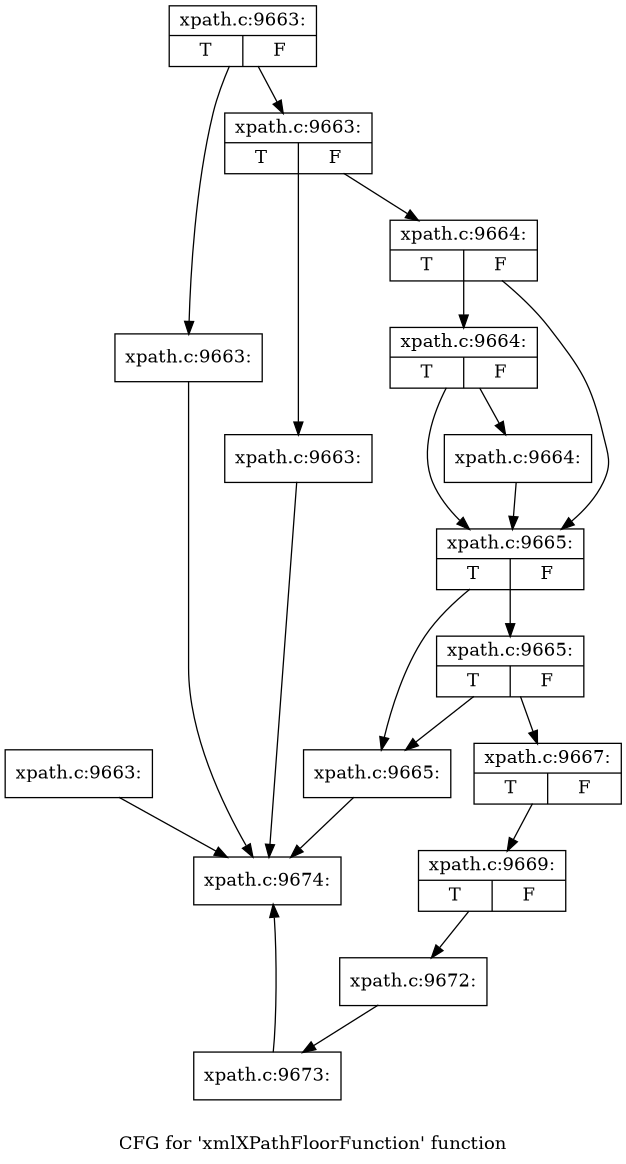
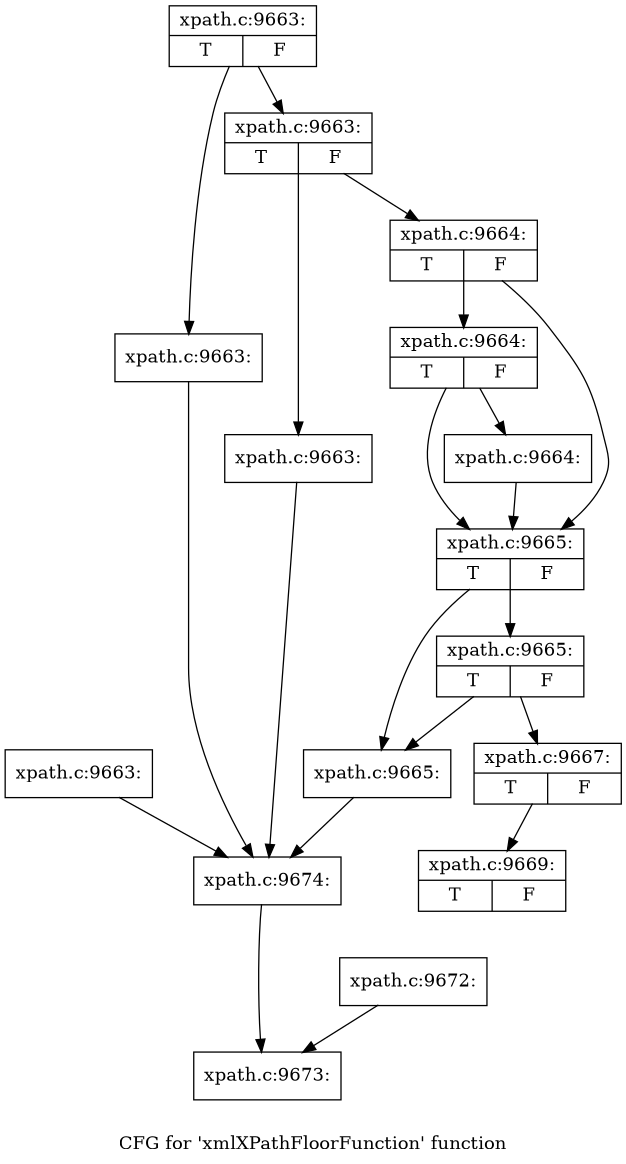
edge "xpath.c:9669:" -> "xpath.c:9672:": removed
edge "xpath.c:9673:" -> "xpath.c:9674:": reversed
